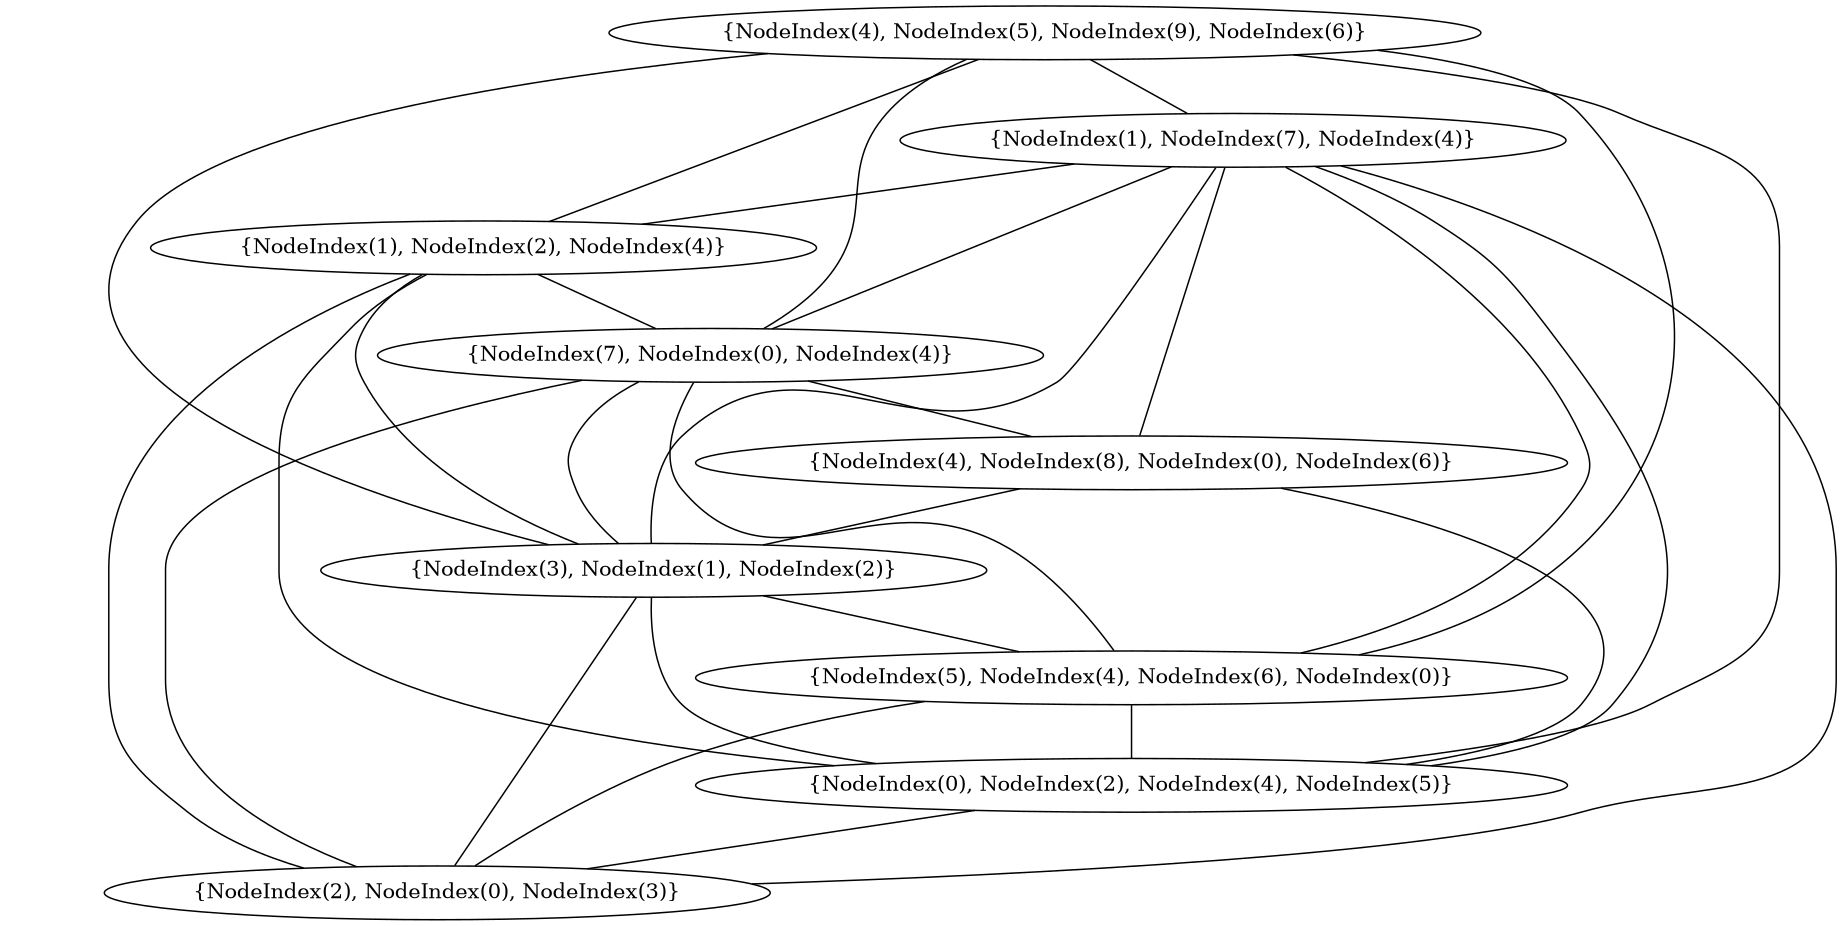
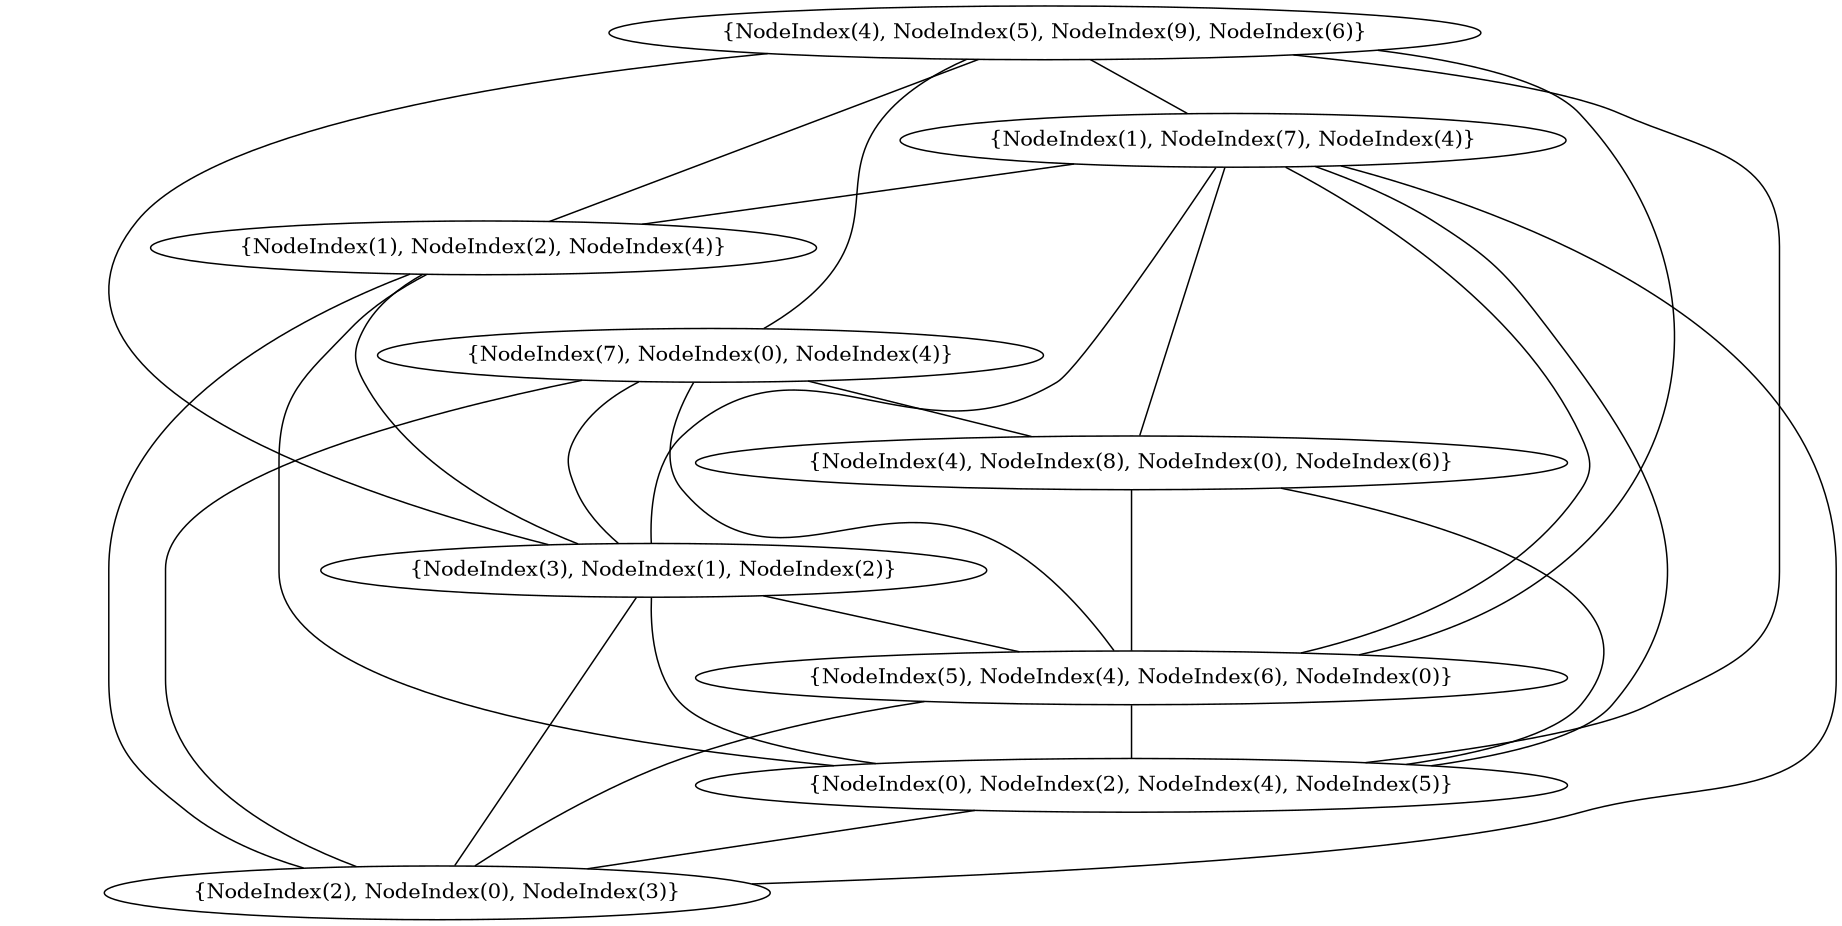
edge "{NodeIndex(1), NodeIndex(7), NodeIndex(4)}" -- "{NodeIndex(7), NodeIndex(0), NodeIndex(4)}": removed
edge "{NodeIndex(1), NodeIndex(2), NodeIndex(4)}" -- "{NodeIndex(7), NodeIndex(0), NodeIndex(4)}": removed
edge "{NodeIndex(4), NodeIndex(8), NodeIndex(0), NodeIndex(6)}" -- "{NodeIndex(3), NodeIndex(1), NodeIndex(2)}": now "{NodeIndex(4), NodeIndex(8), NodeIndex(0), NodeIndex(6)}" -- "{NodeIndex(5), NodeIndex(4), NodeIndex(6), NodeIndex(0)}"
